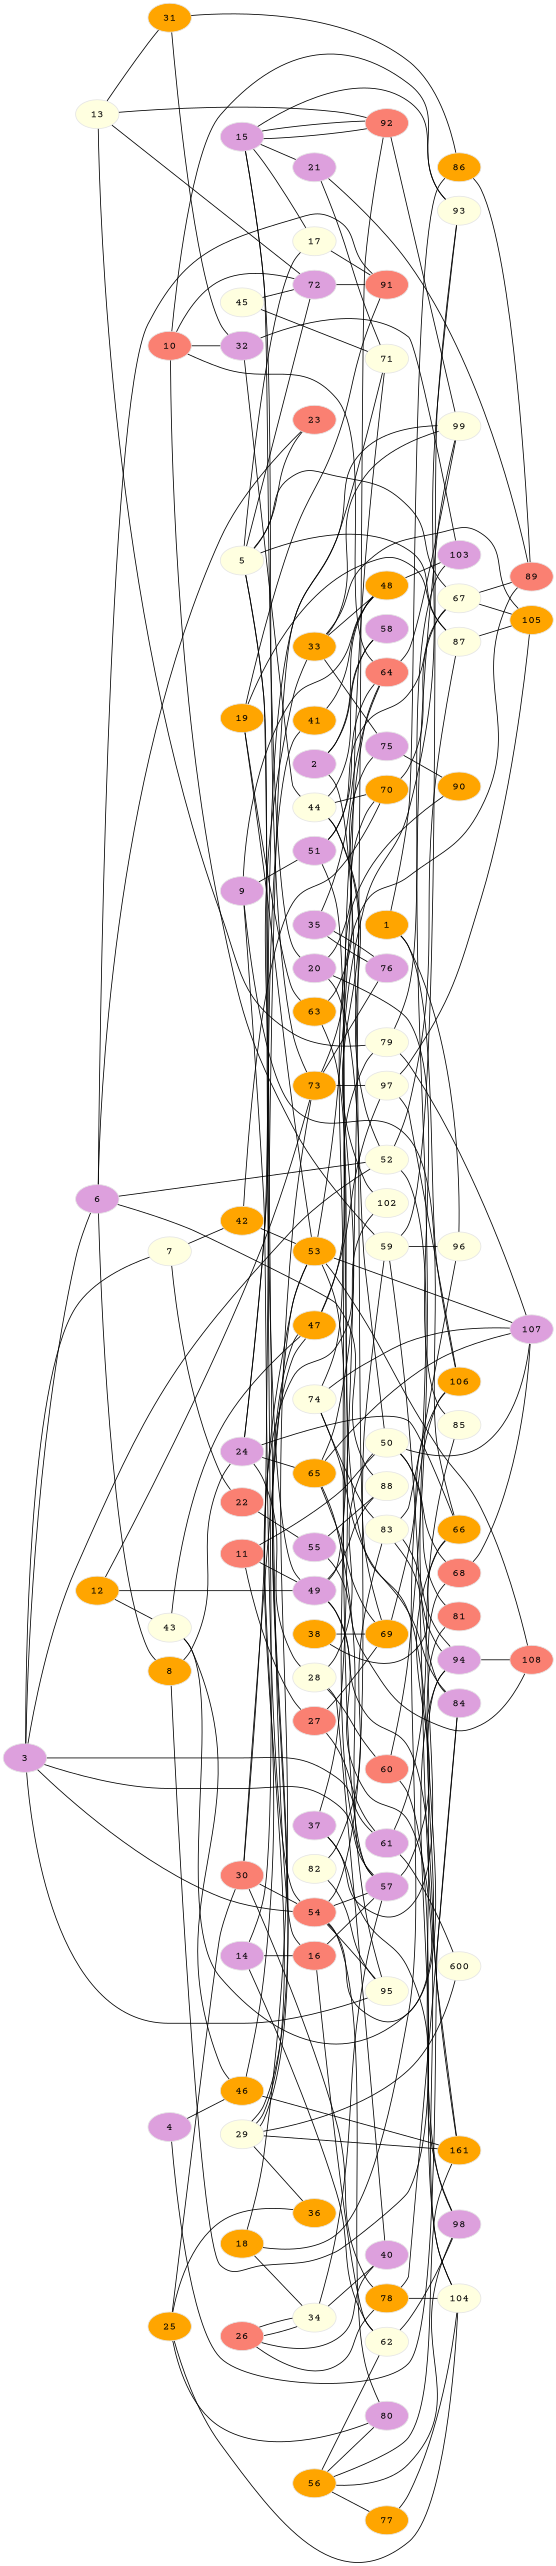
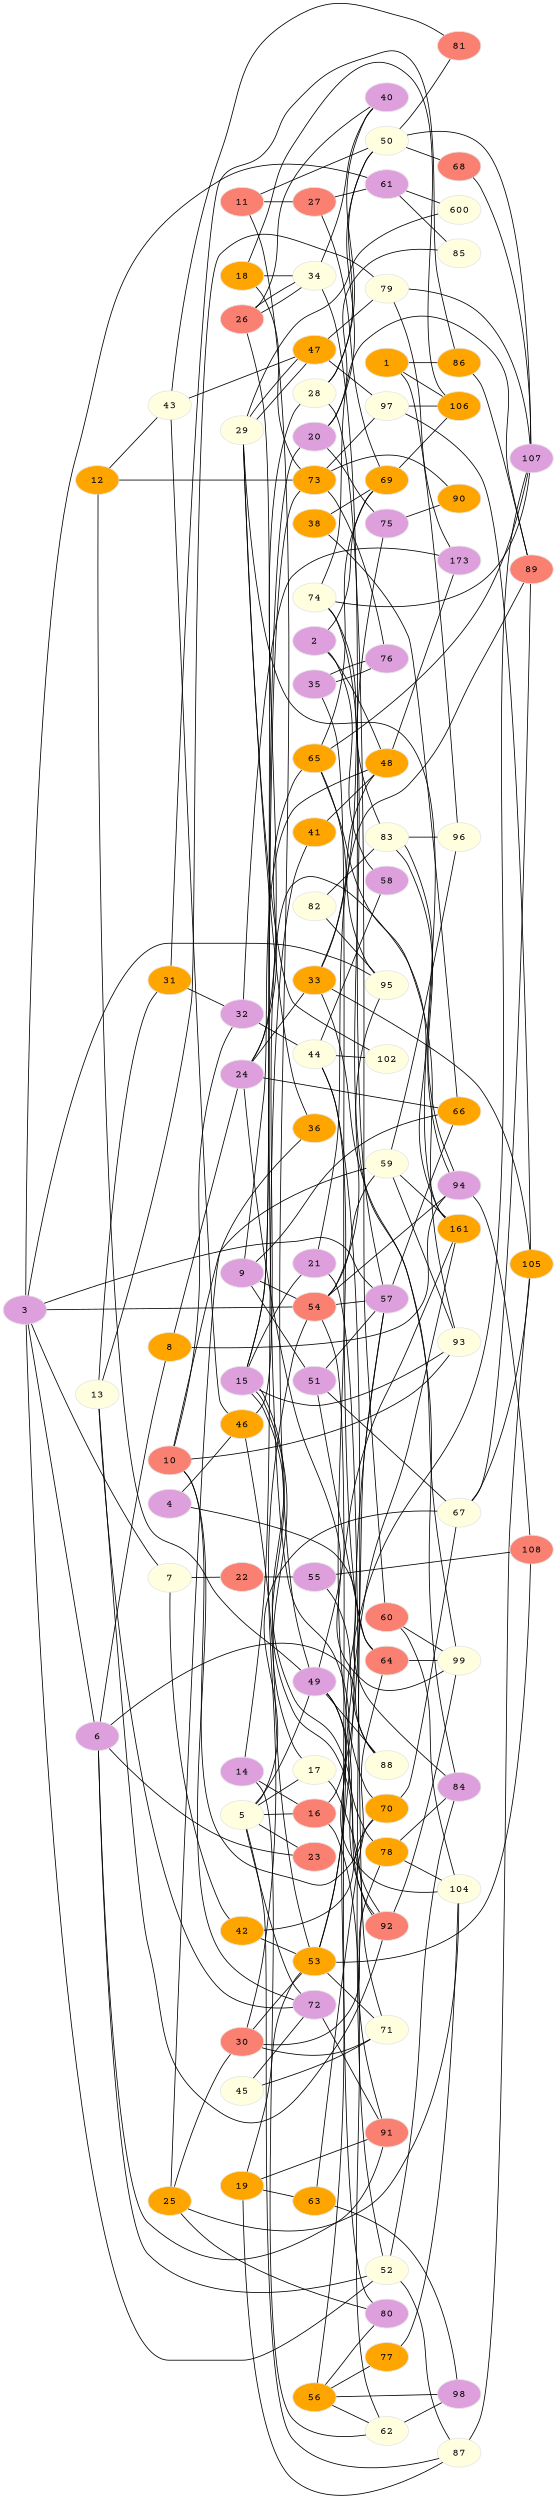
node "103": label "103" -> "173"
node "37": removed
